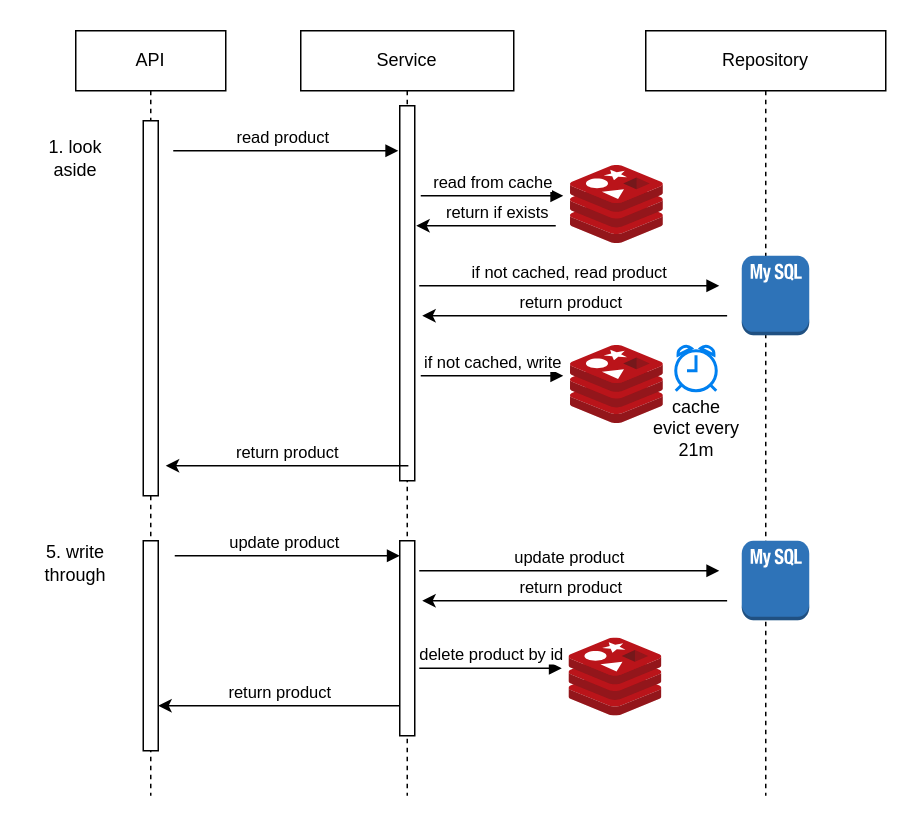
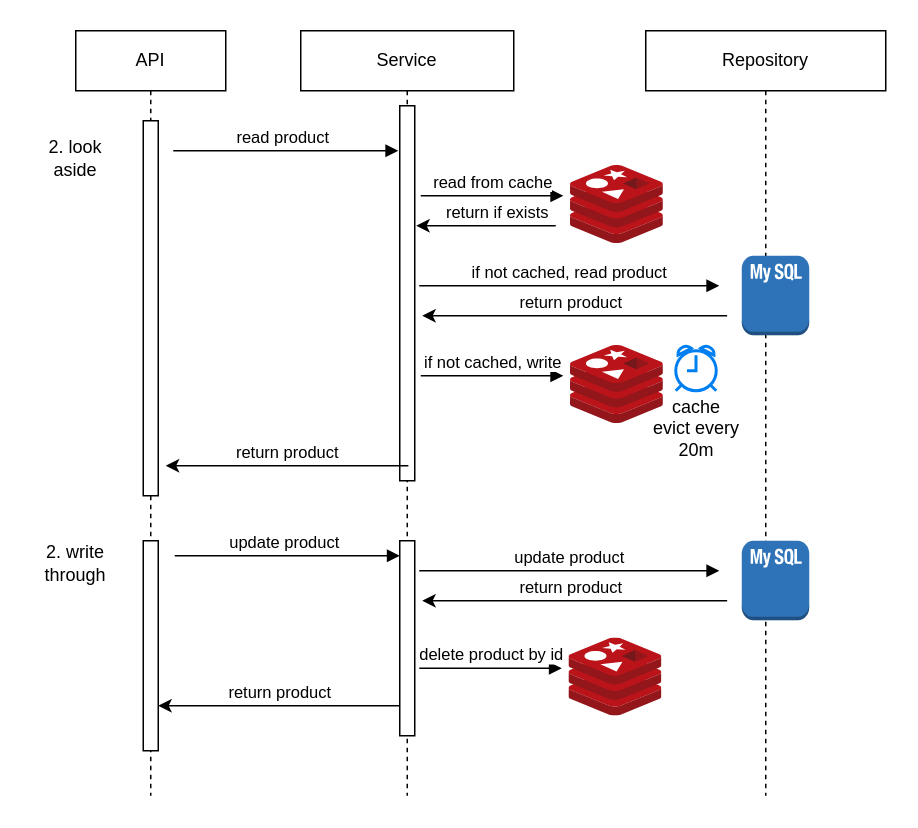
node "1. look aside": label "1. look aside" -> "2. look aside"
node "cache evict every 21m": label "cache evict every 21m" -> "cache evict every 20m"
node "5. write through": label "5. write through" -> "2. write through"
